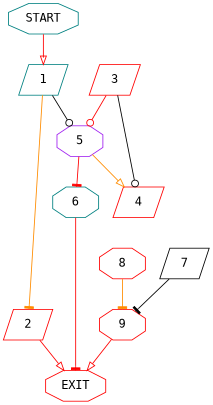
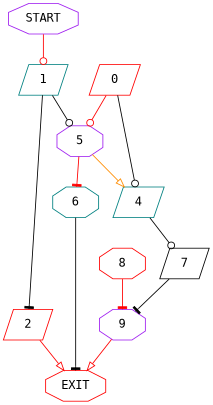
node "START": color teal -> purple
edge "START" -> "1": arrowhead onormal -> odot
node "3": label "3" -> "0"
edge "1" -> "2": color darkorange -> black
node "4": color red -> teal
edge "4" -> "7": added
edge "6" -> "EXIT": color red -> black
edge "8" -> "9": color darkorange -> red
node "9": color red -> purple
